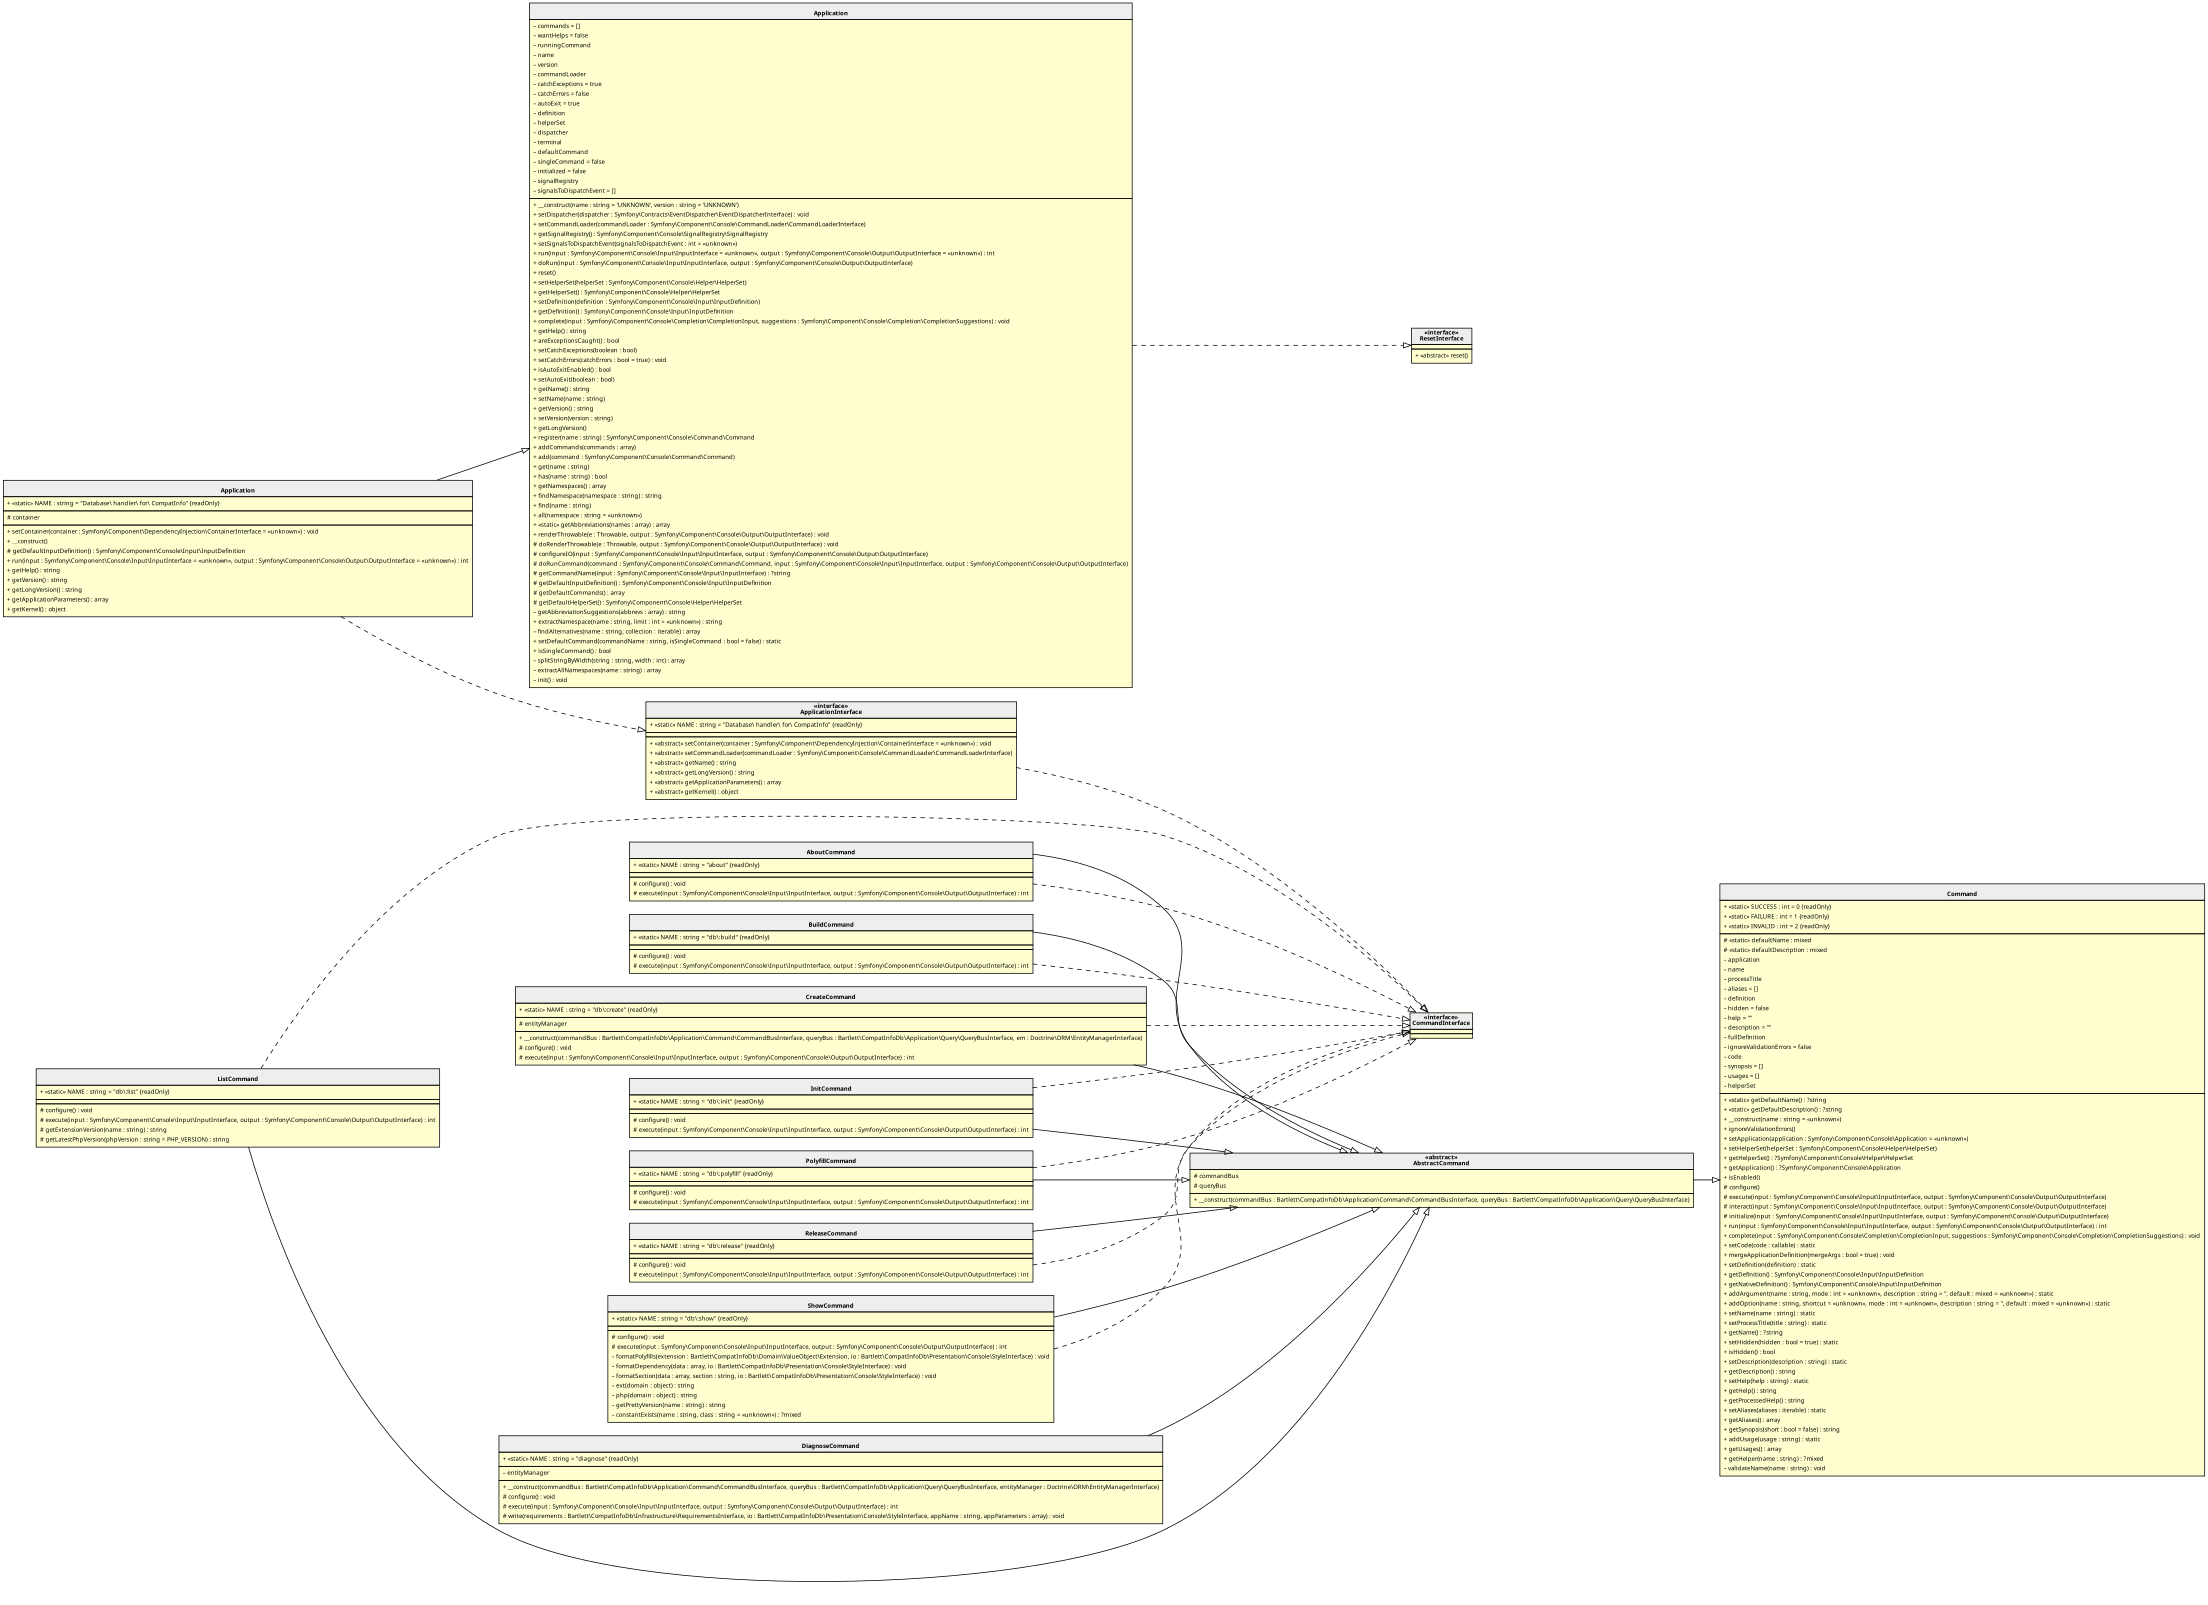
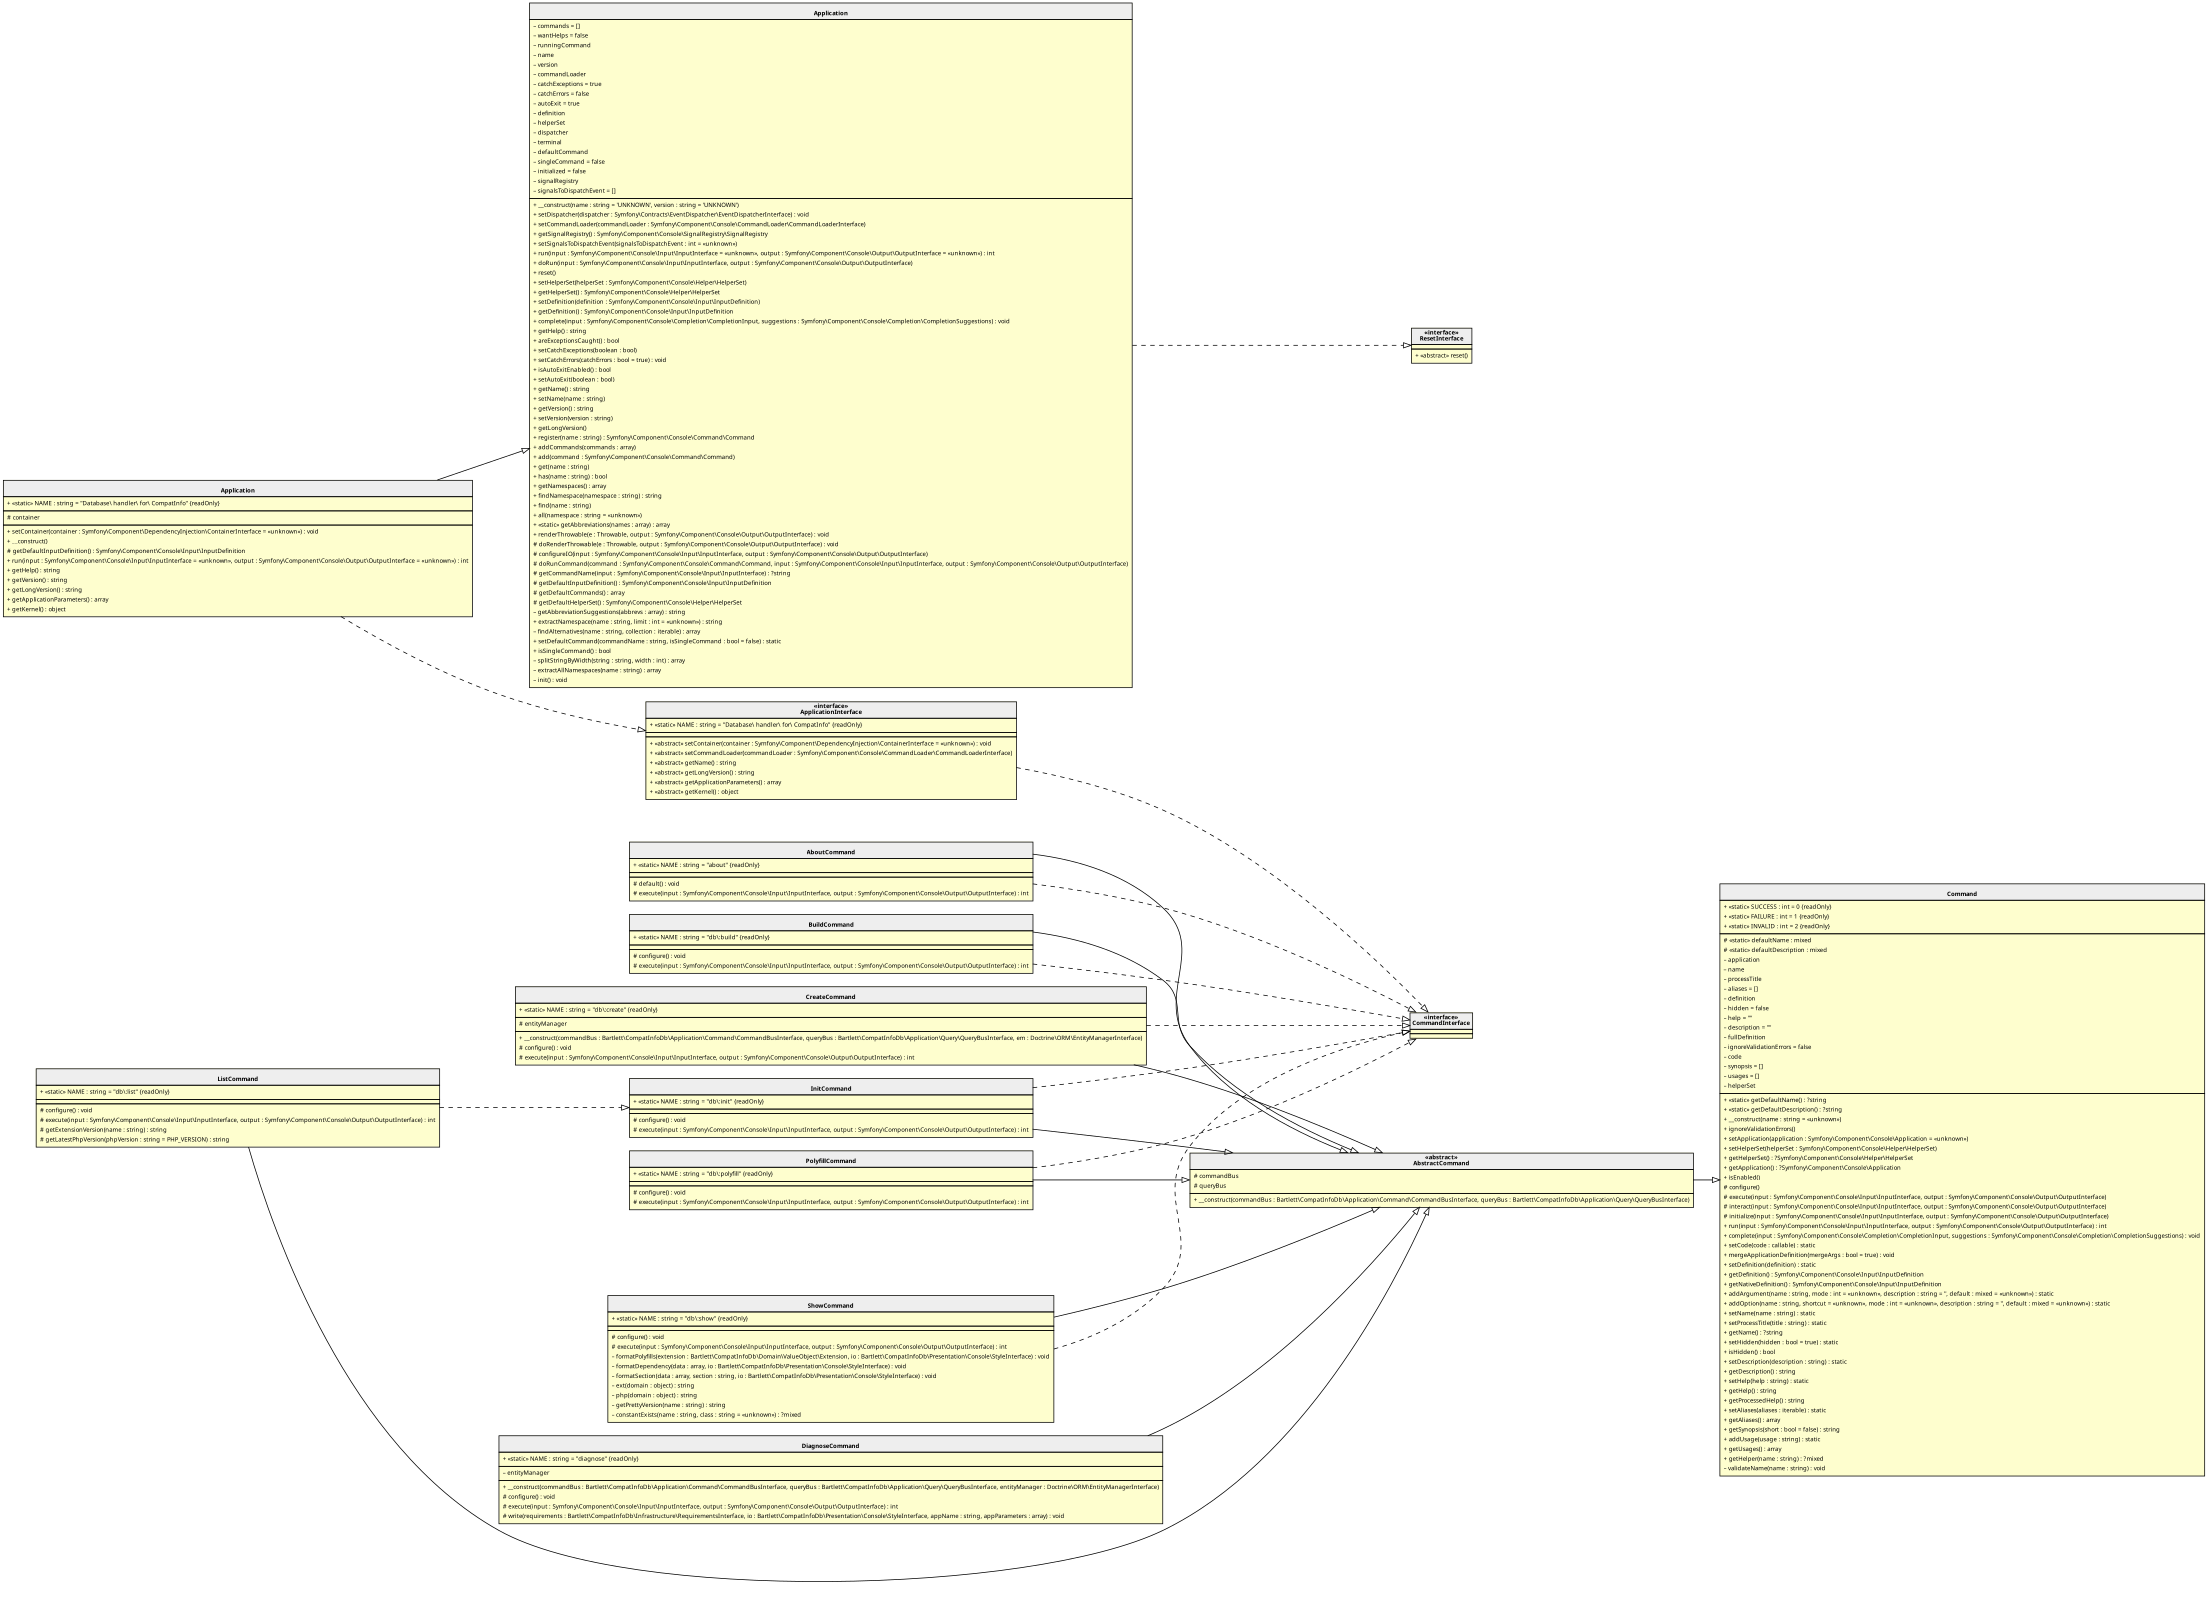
edge "ListCommand" -> "CommandInterface": now "ListCommand" -> "InitCommand"
node "AboutCommand": text "# configure() : void" -> "# default() : void"
node "ReleaseCommand": removed
